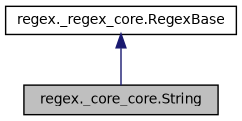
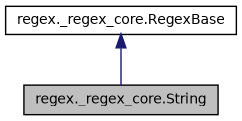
node "regex._core_core.String": label "regex._core_core.String" -> "regex._regex_core.String"
